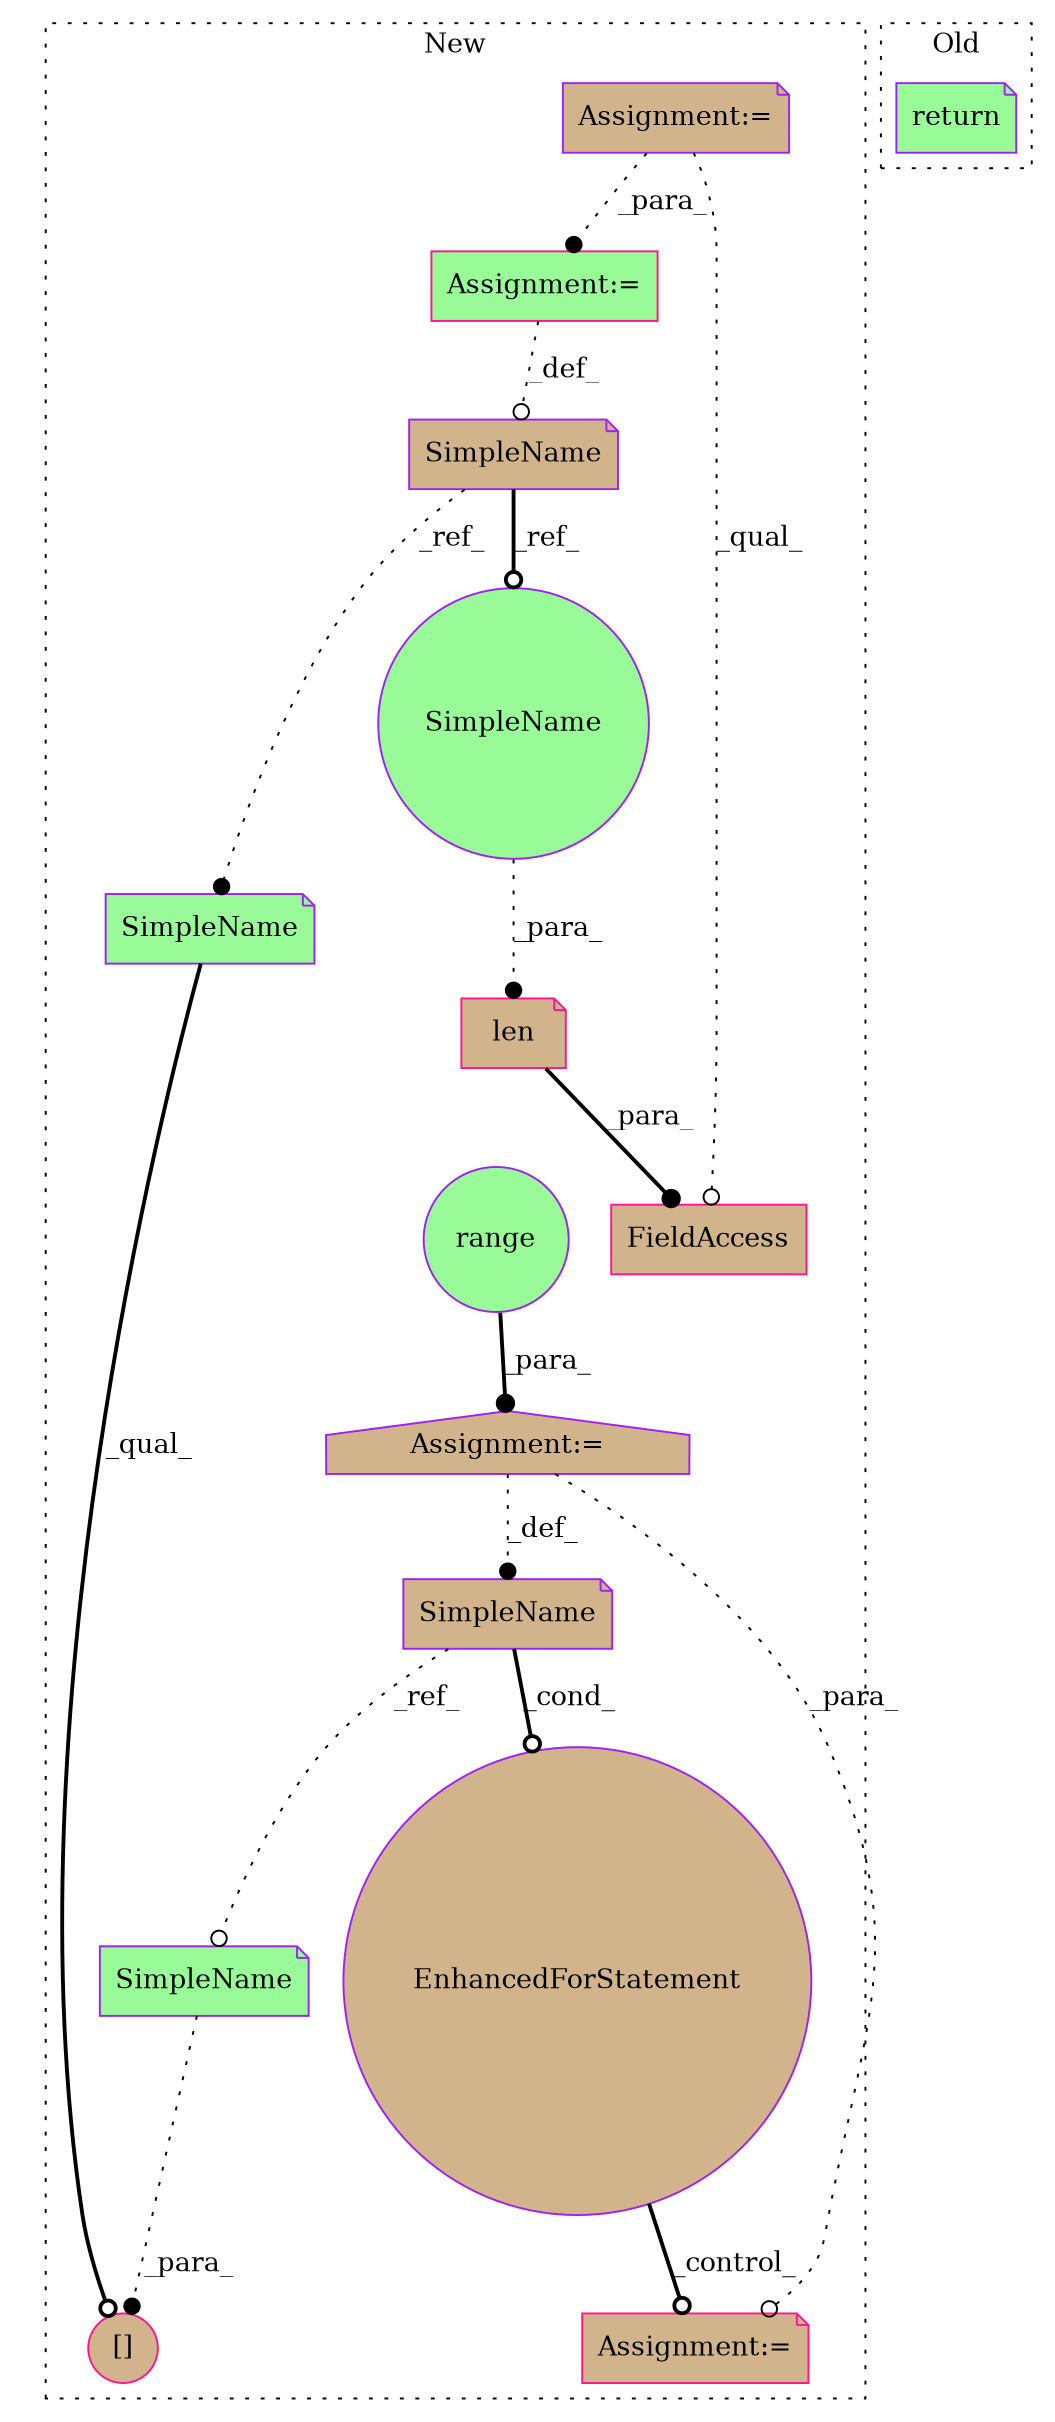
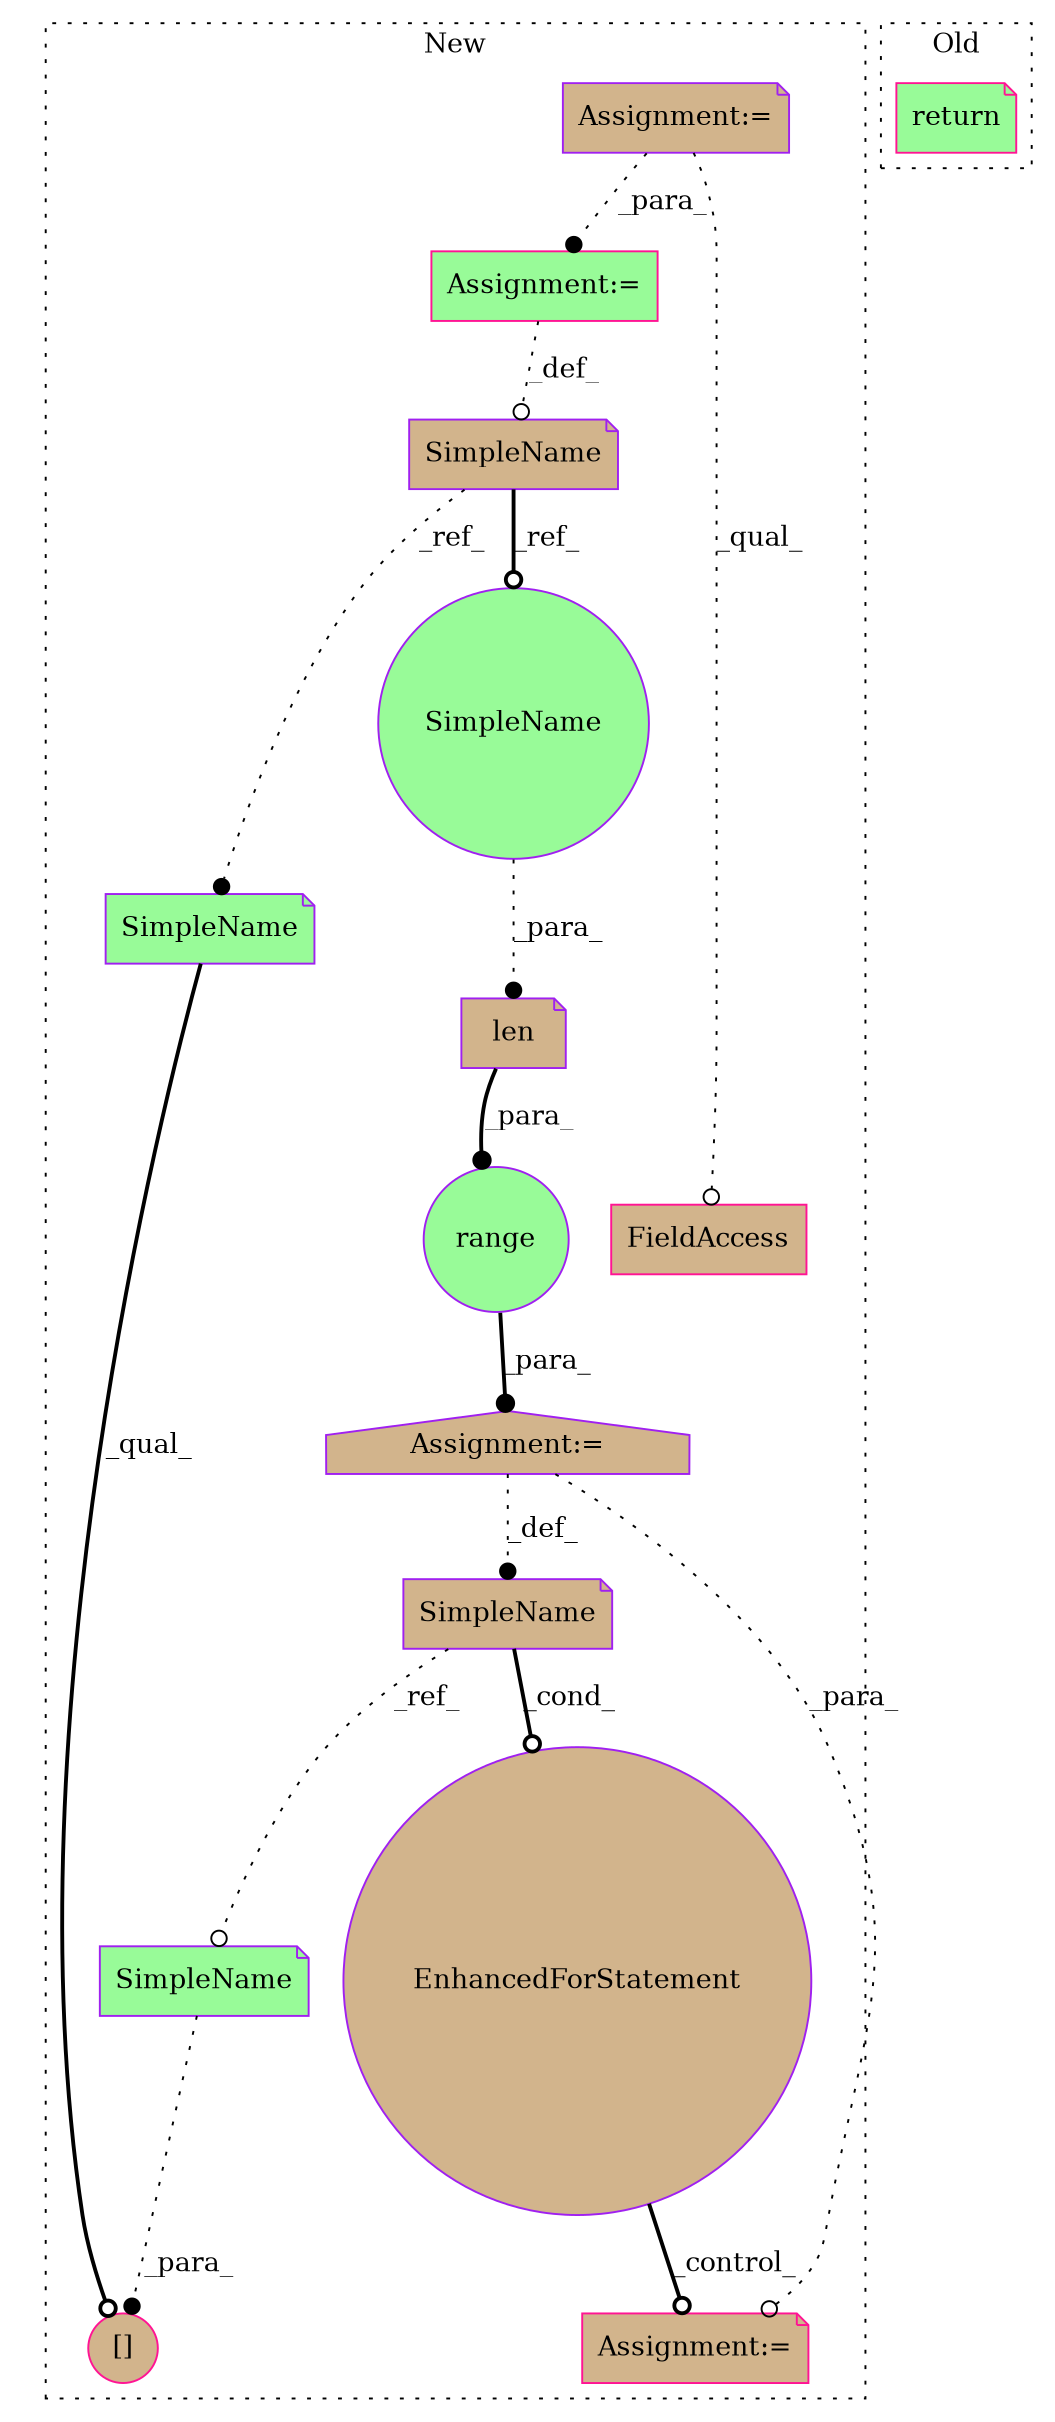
node "return": color purple -> deeppink
node "len": color deeppink -> purple
edge "len" -> "FieldAccess": now "len" -> "range"
